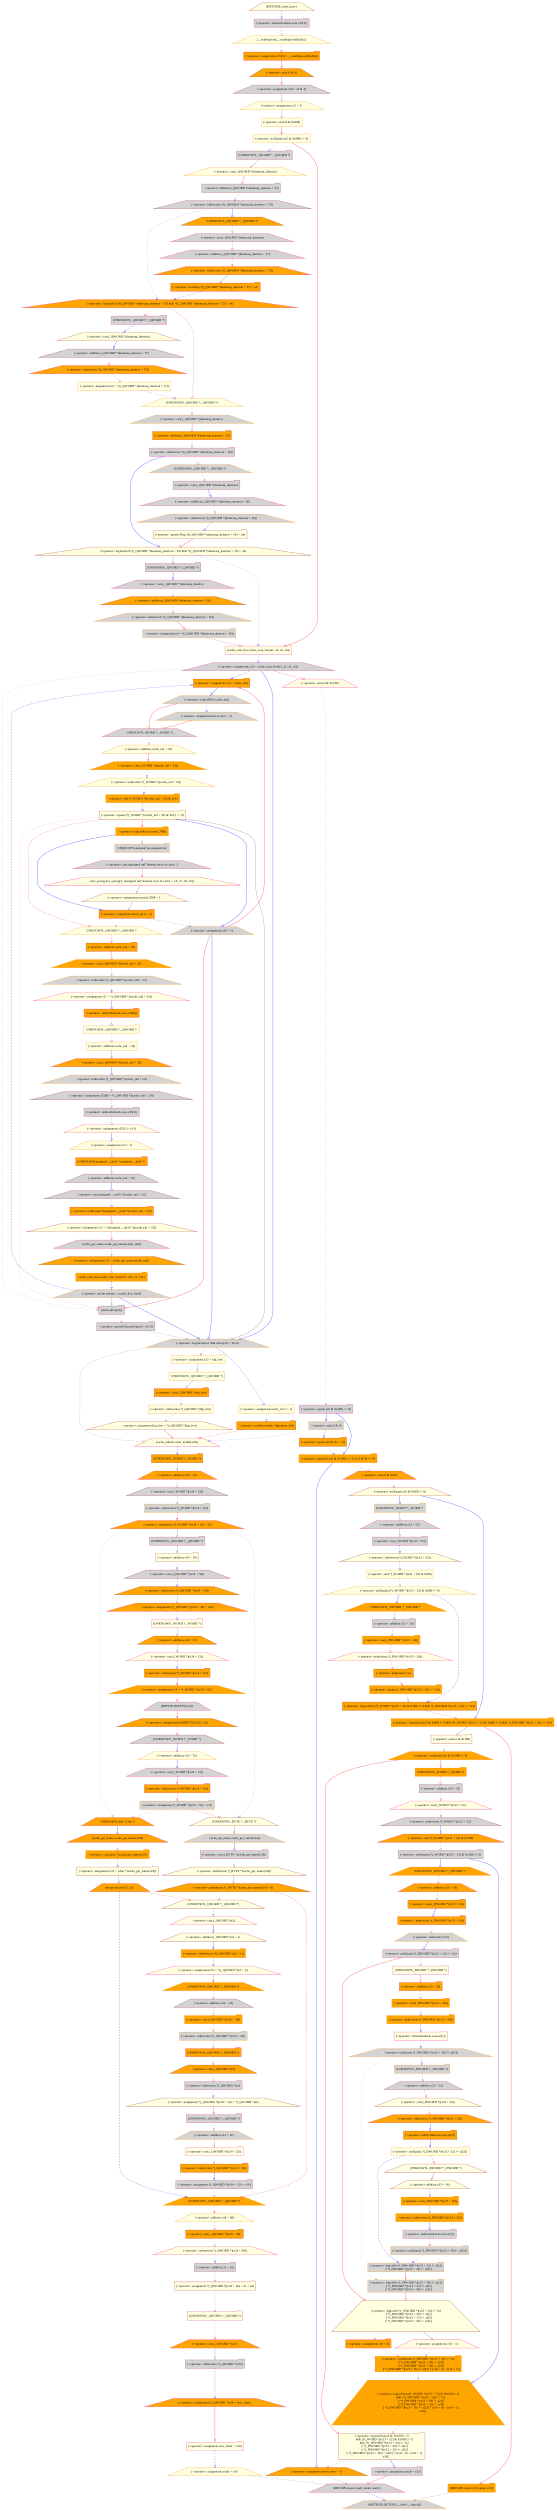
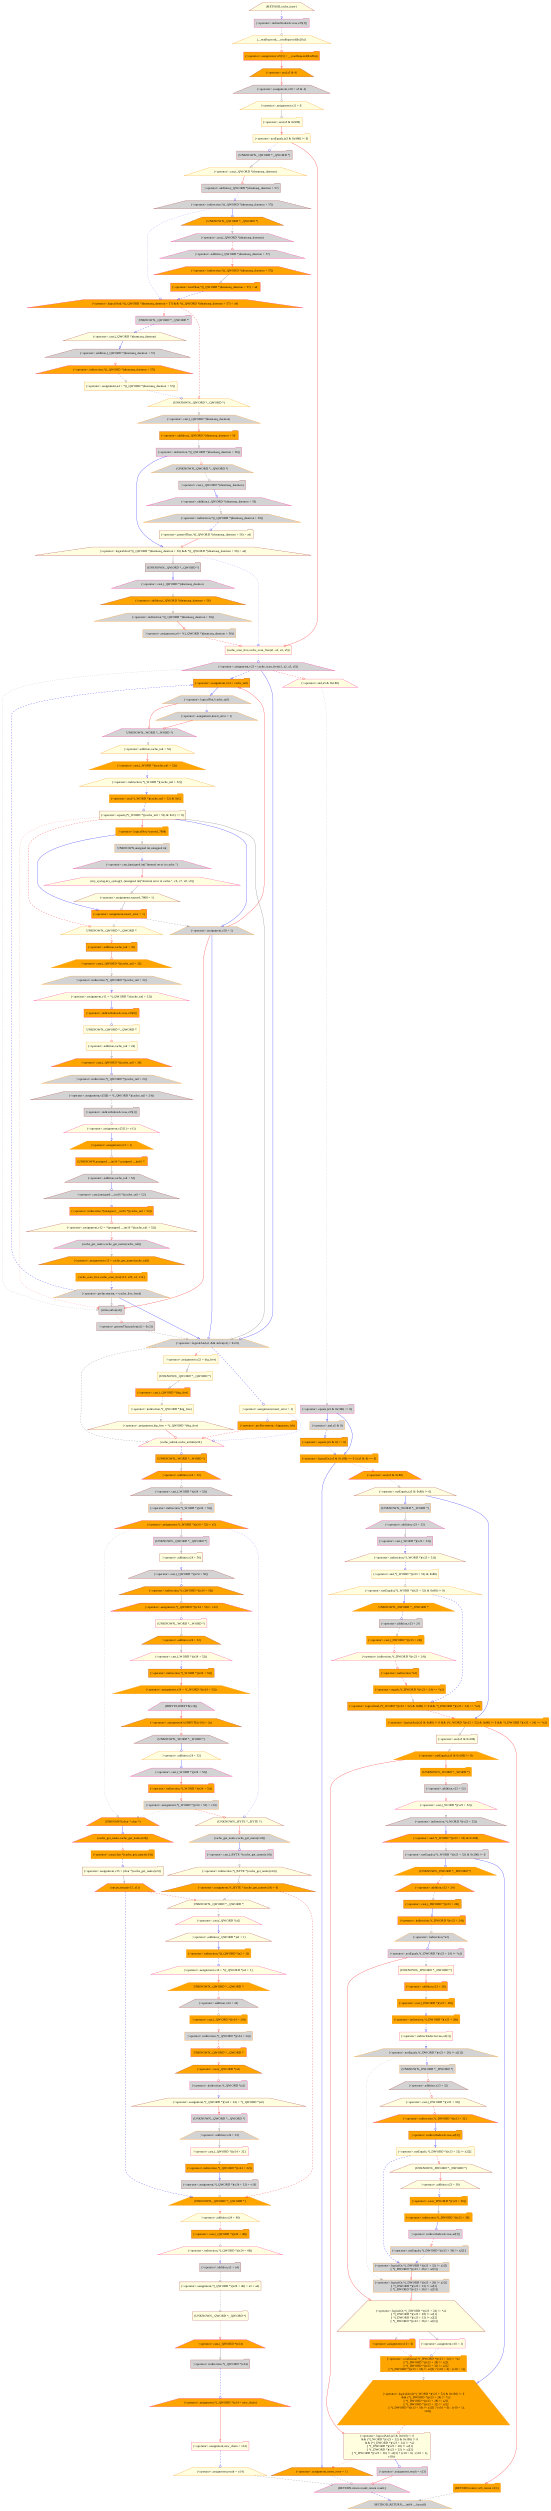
node "(<operator>.assignment,v21 = 1)": fillcolor lightyellow -> orange
node "(<operator>.assignment,v10 = 1)": shape trapezium -> folder
